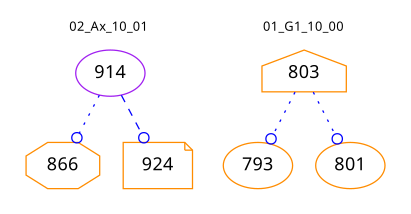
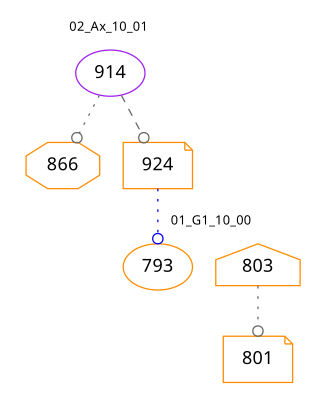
edge "803" -> "793": now "924" -> "793"
edge "803" -> "801": color blue -> gray40
edge "914" -> "866": color blue -> gray40
edge "914" -> "924": color blue -> gray40
node "801": shape ellipse -> note
